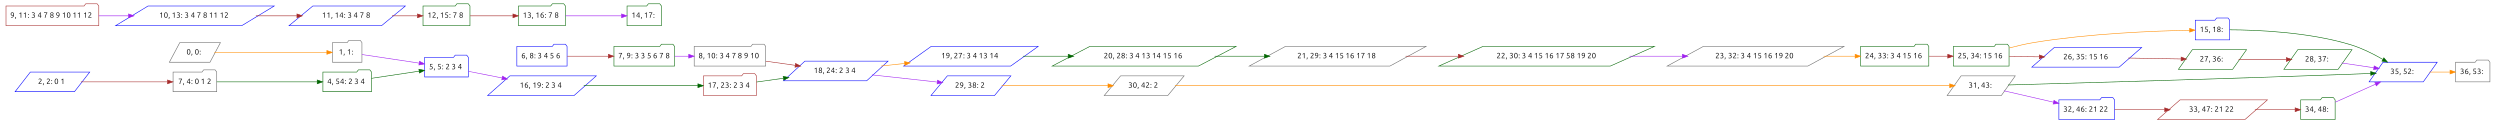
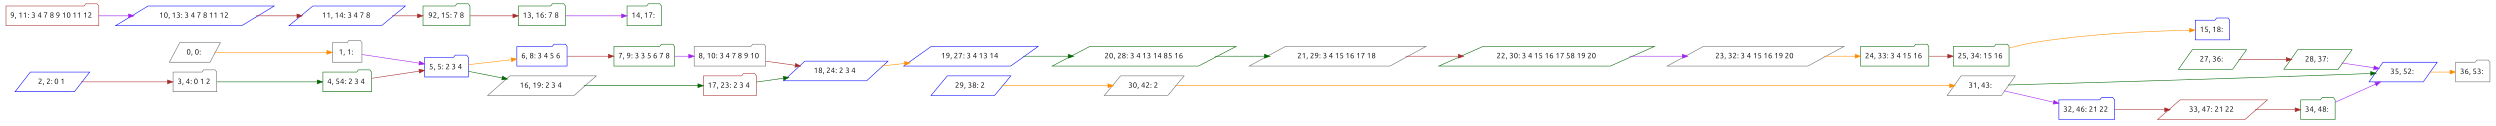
node "12, 15: 7 8": label "12, 15: 7 8" -> "92, 15: 7 8"
edge "15, 18:" -> "35, 52:": removed
node "20, 28: 3 4 13 14 15 16": label "20, 28: 3 4 13 14 15 16" -> "20, 28: 3 4 13 14 85 16"
node "26, 35: 15 16": removed
edge "5, 5: 2 3 4" -> "6, 8: 3 4 5 6": added
edge "4, 54: 2 3 4" -> "5, 5: 2 3 4": color darkgreen -> brown
edge "5, 5: 2 3 4" -> "16, 19: 2 3 4": color purple -> darkgreen
edge "18, 24: 2 3 4" -> "29, 38: 2": removed
node "7, 4: 0 1 2": label "7, 4: 0 1 2" -> "3, 4: 0 1 2"
node "16, 19: 2 3 4": color blue -> gray40
